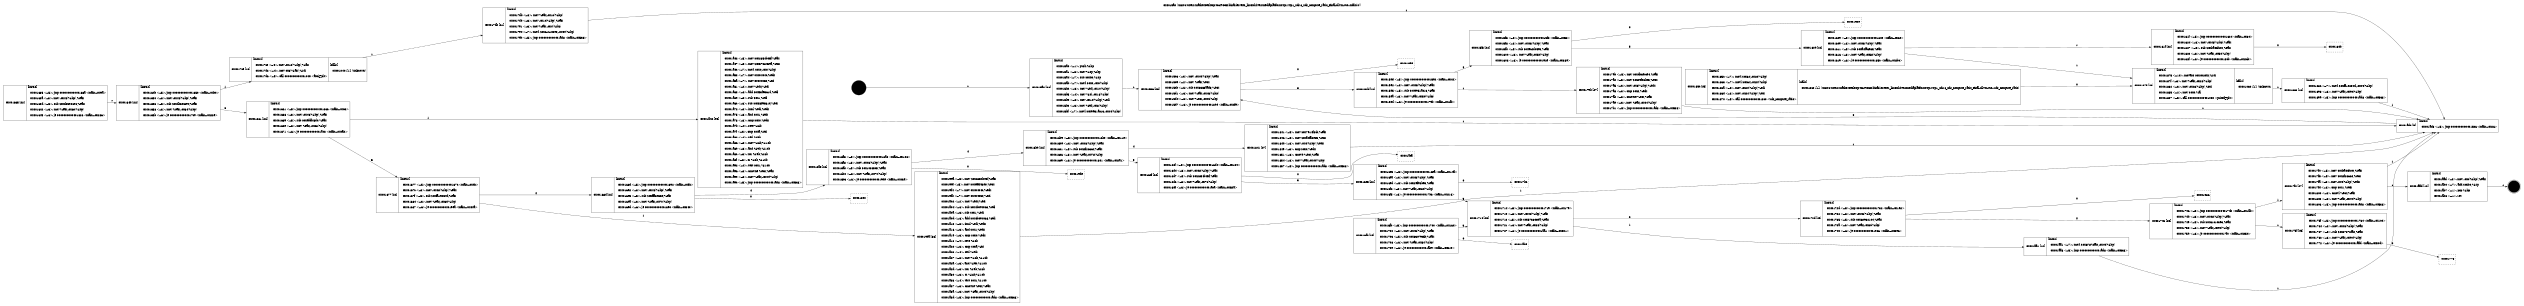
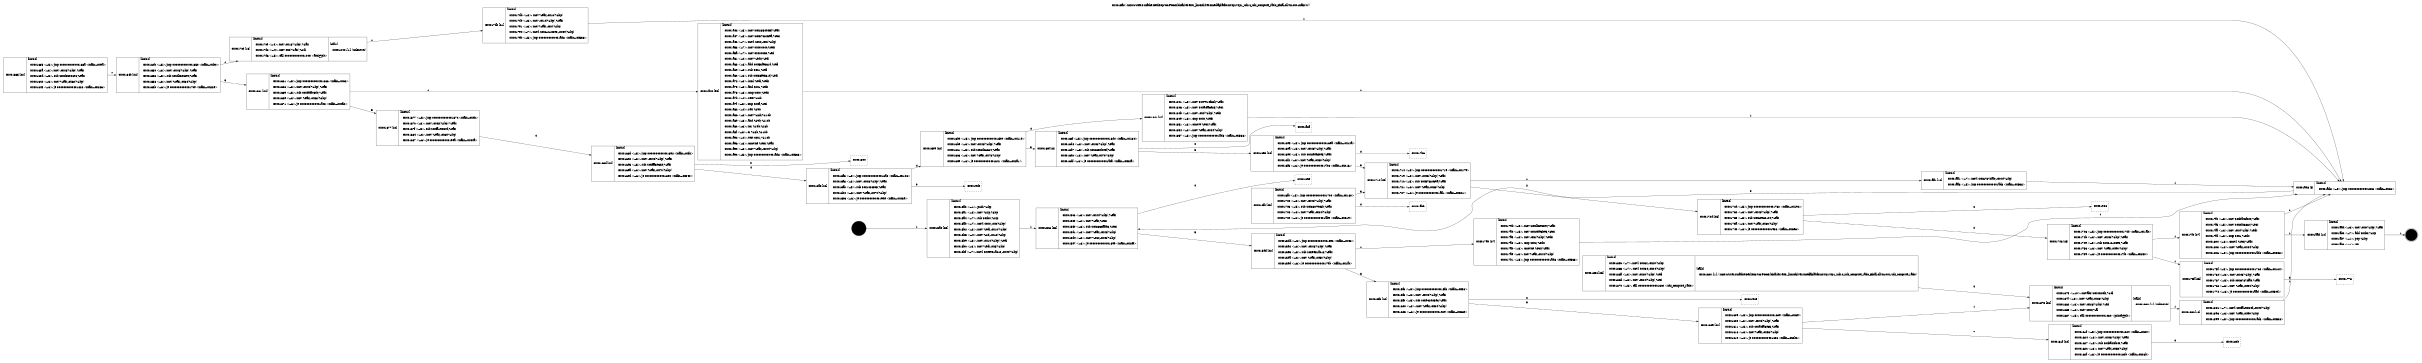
edge "0x4015c6 [23]" -> "0x4015dd [22]": label " 8" -> " 9"
node "0x4019ea [88]": removed
